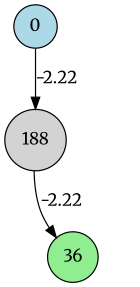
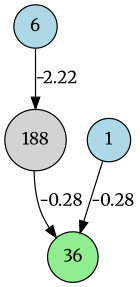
node "0": label "0" -> "6"
node "1": added
edge "188" -> "36": label "-2.22" -> "-0.28"
